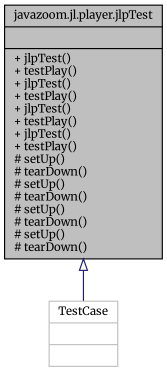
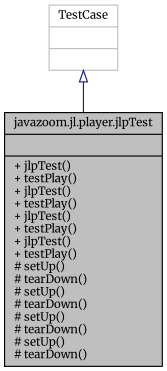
edge "TestCase" -> "javazoom.jl.player.jlpTest": reversed
